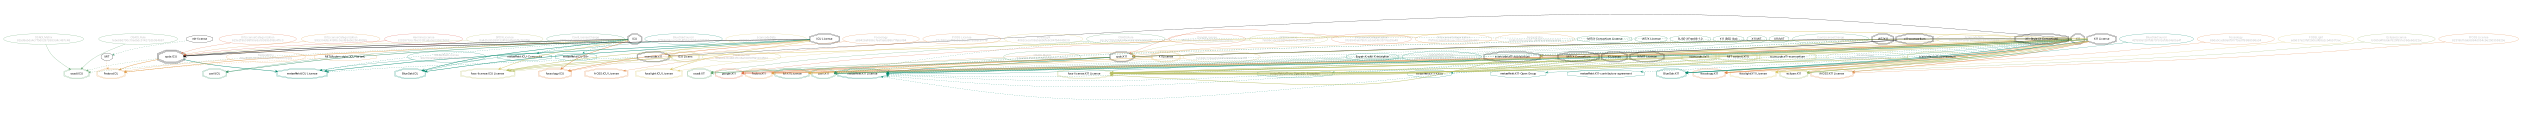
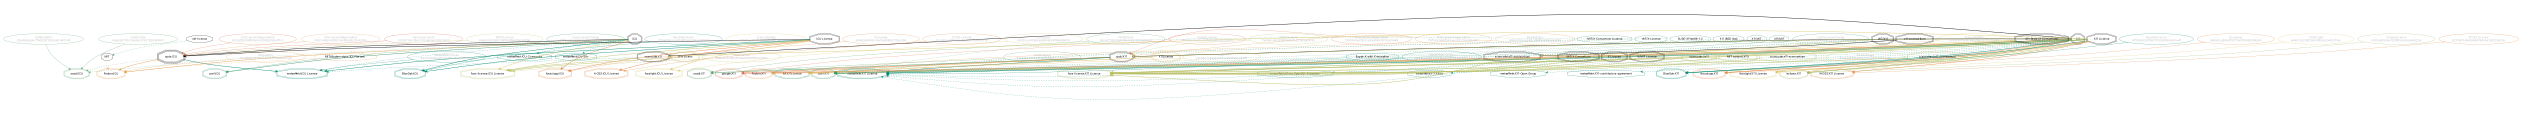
edge "X11" -> "scancode:x11": style solid -> bold
edge "ICU License" -> "ifrOSS:ICU License": added
edge "X11" -> "metaeffekt:X11-Open Group": style solid -> dashed
